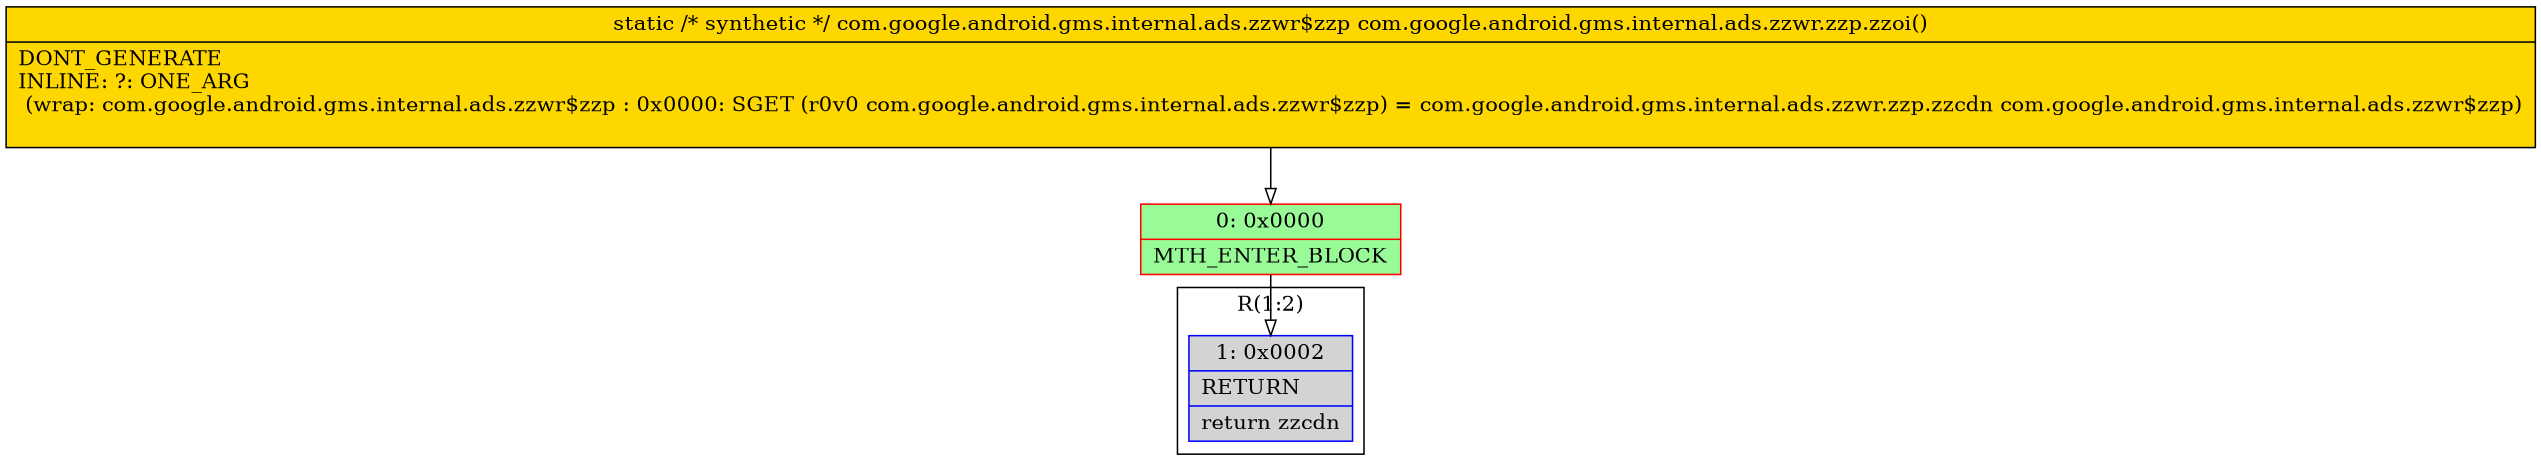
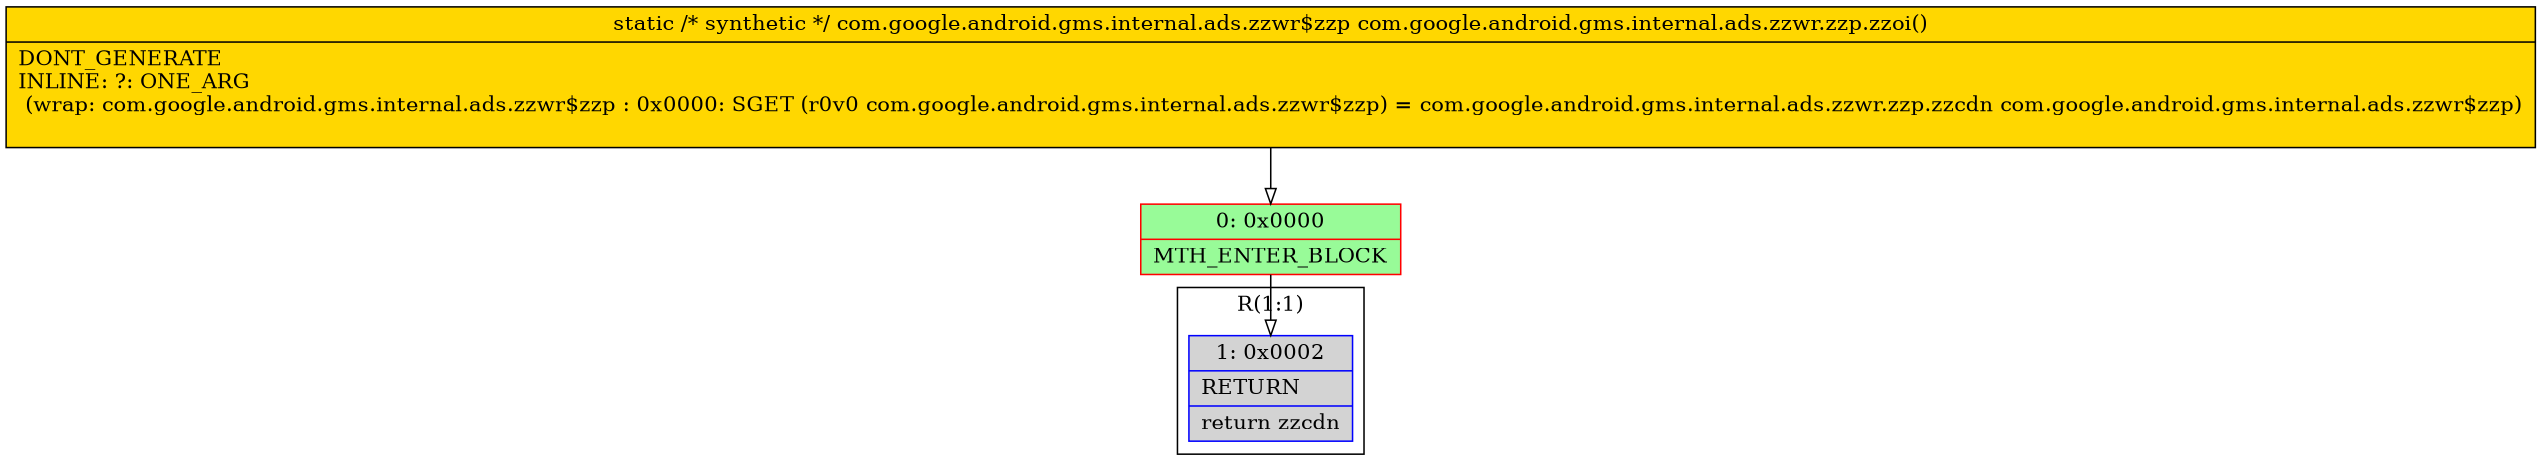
cluster "R(1:2)": label "R(1:2)" -> "R(1:1)"
